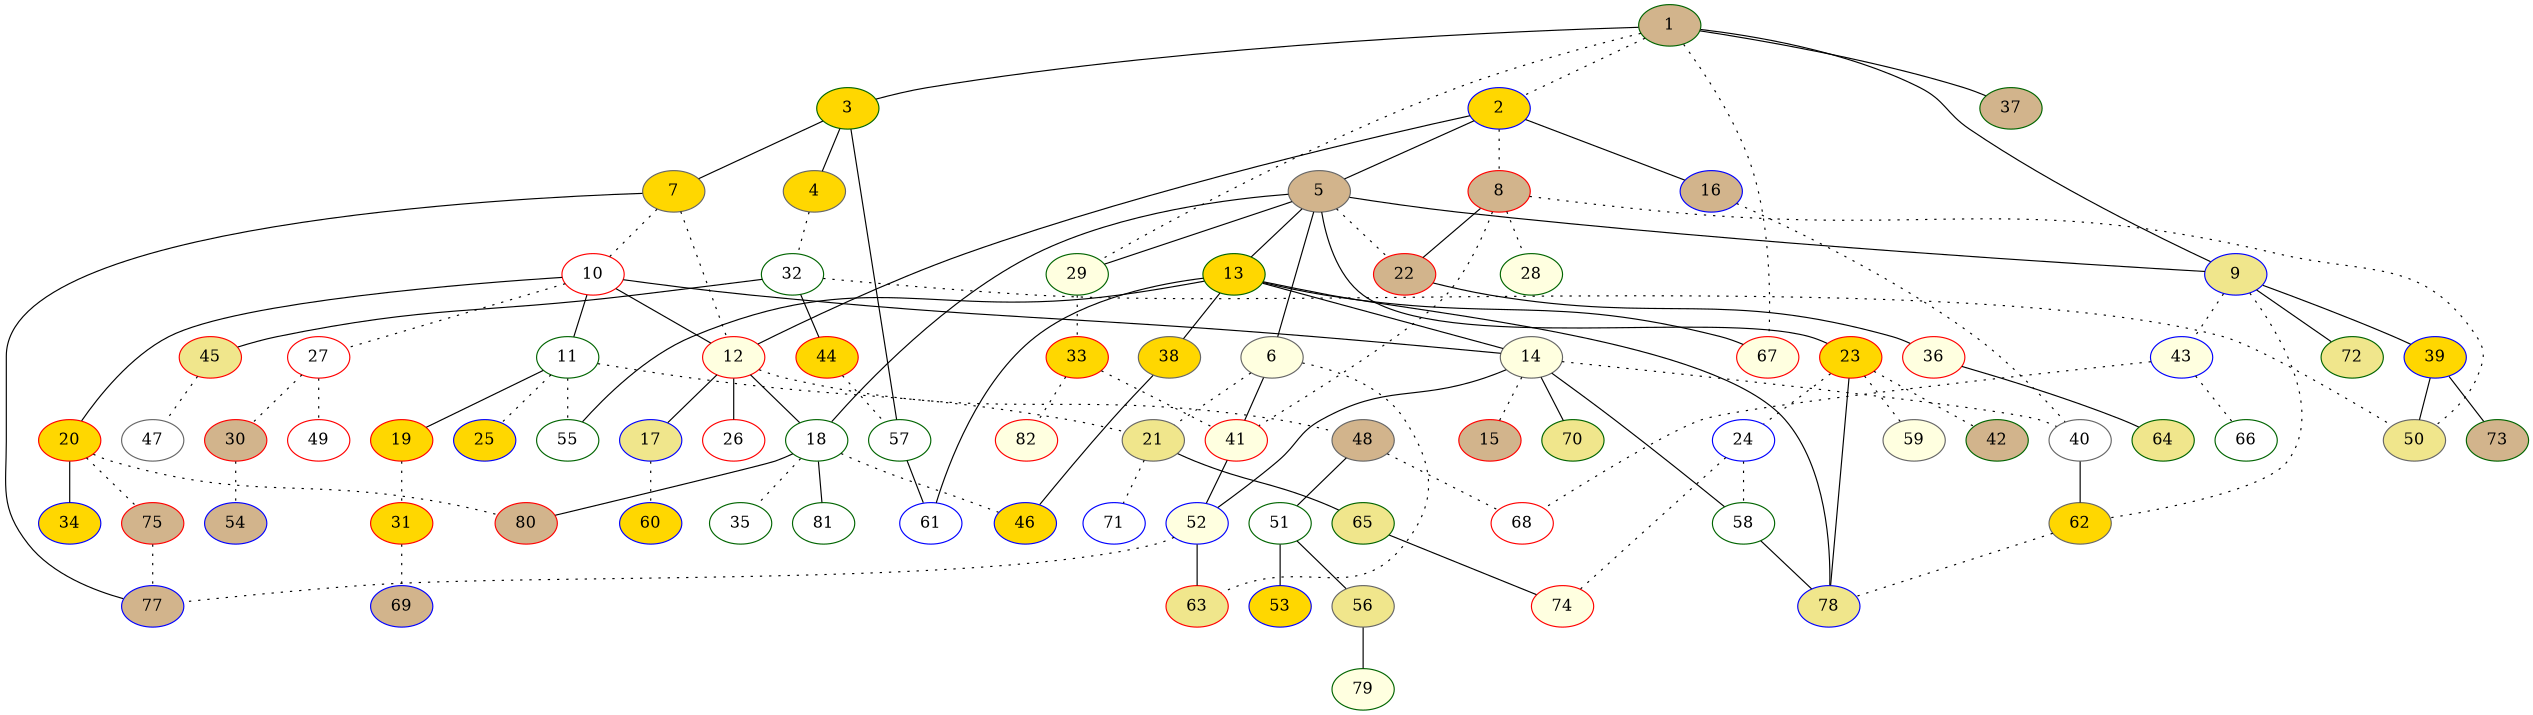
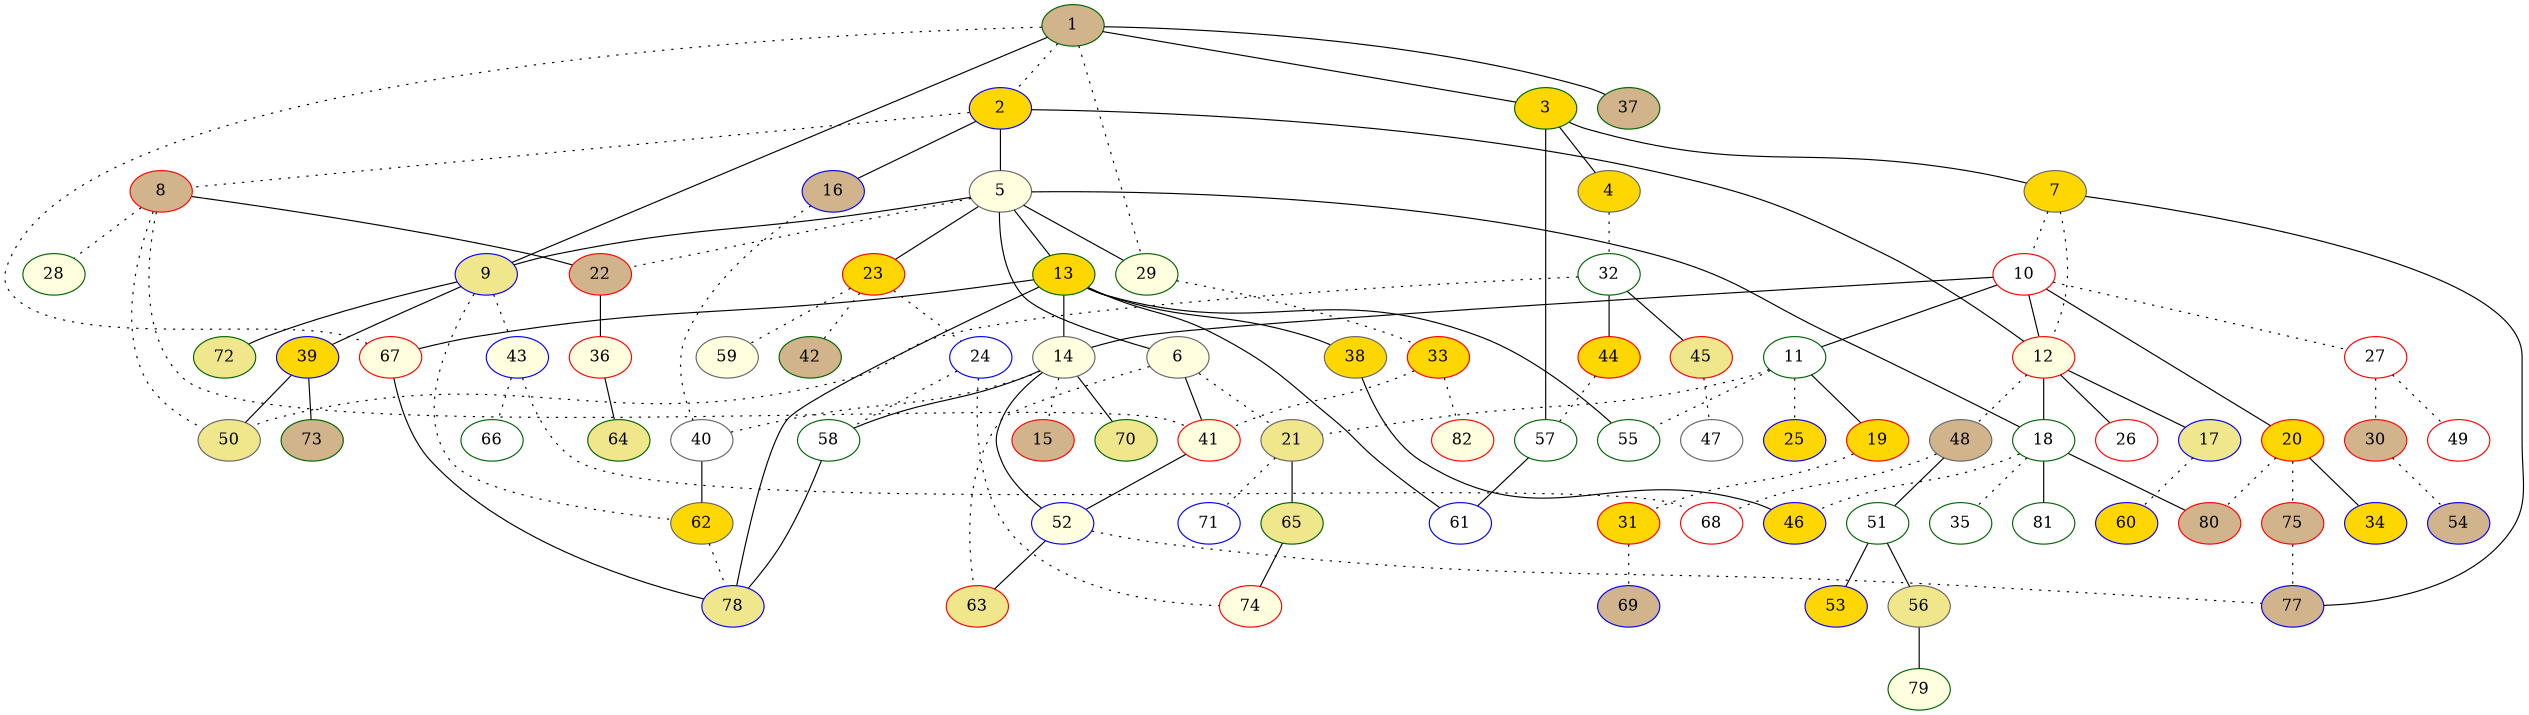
node "5": fillcolor tan -> lightyellow
edge "23" -- "78": now "67" -- "78"
